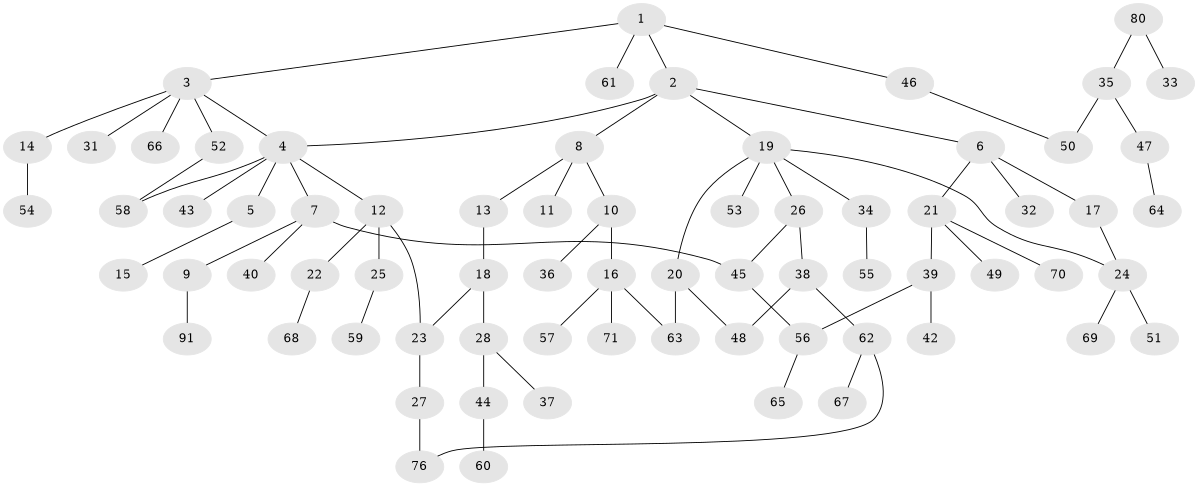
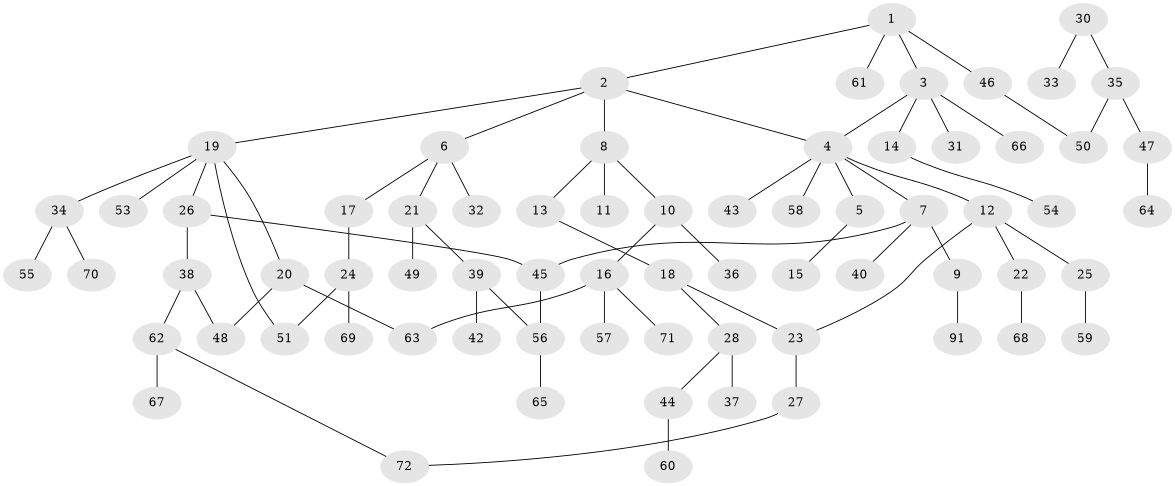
node "80": label "80" -> "30"
node "52": removed
edge "19" -- "24": now "19" -- "51"
edge "21" -- "70": now "34" -- "70"
node "76": label "76" -> "72"
